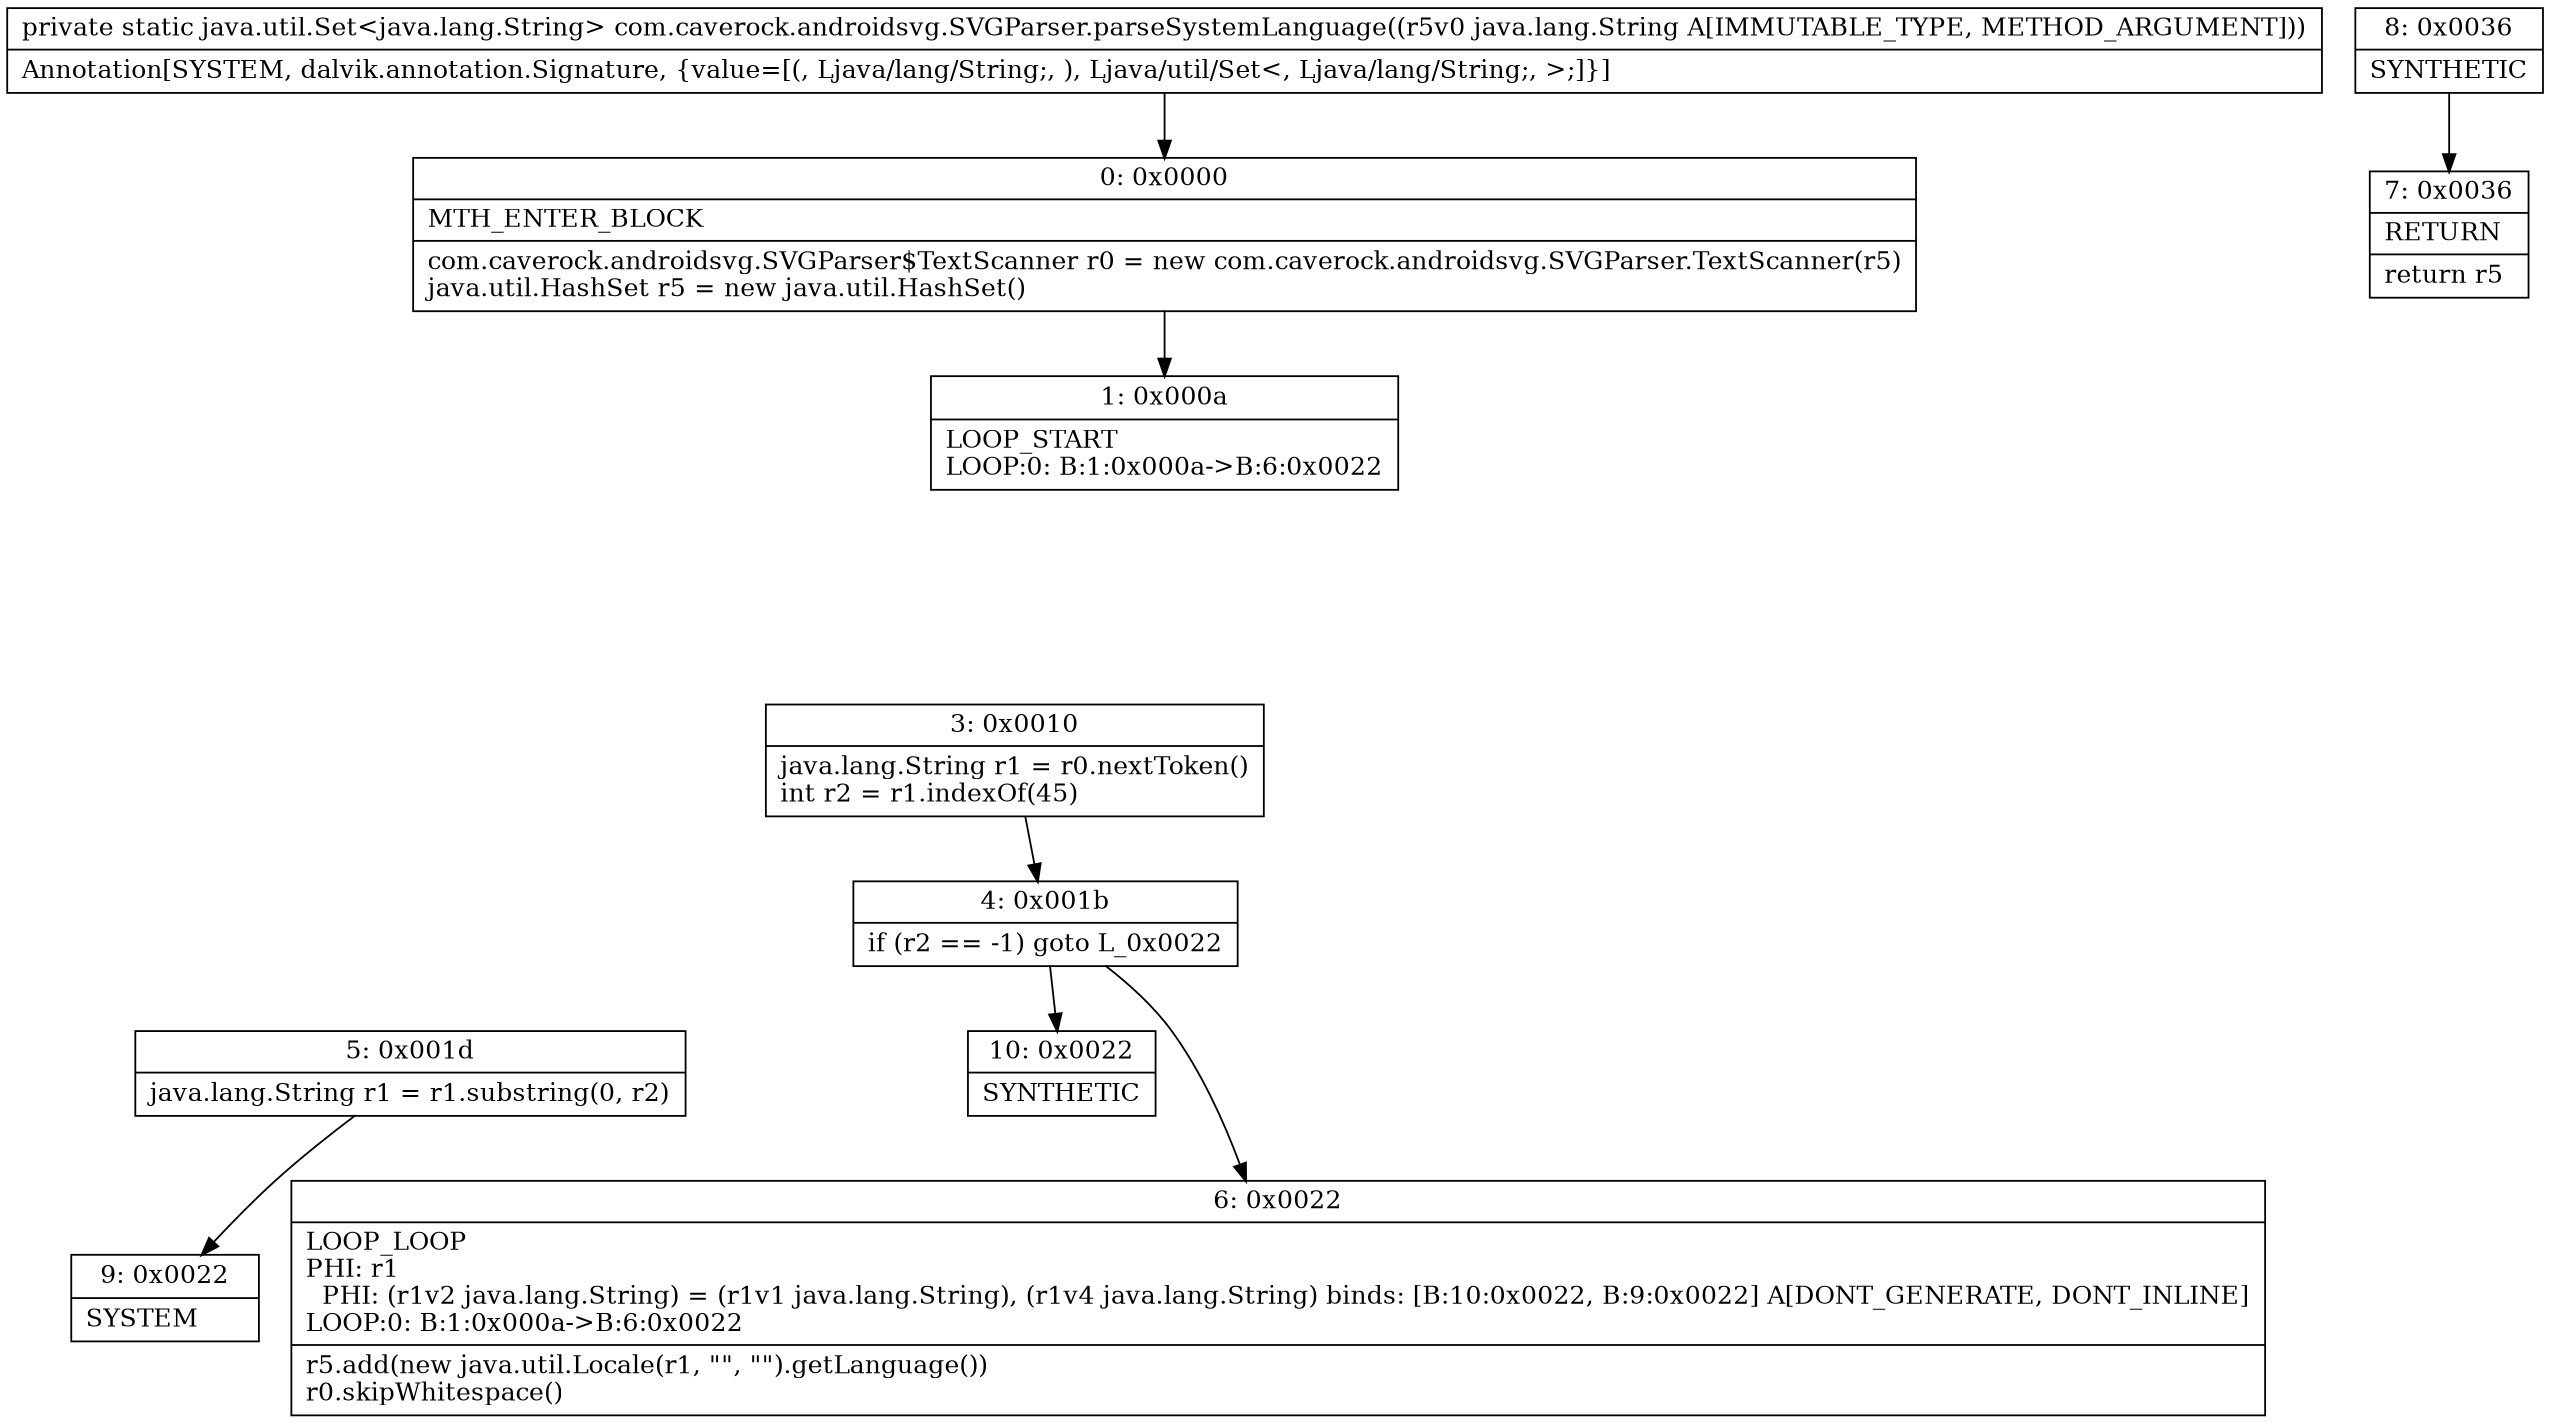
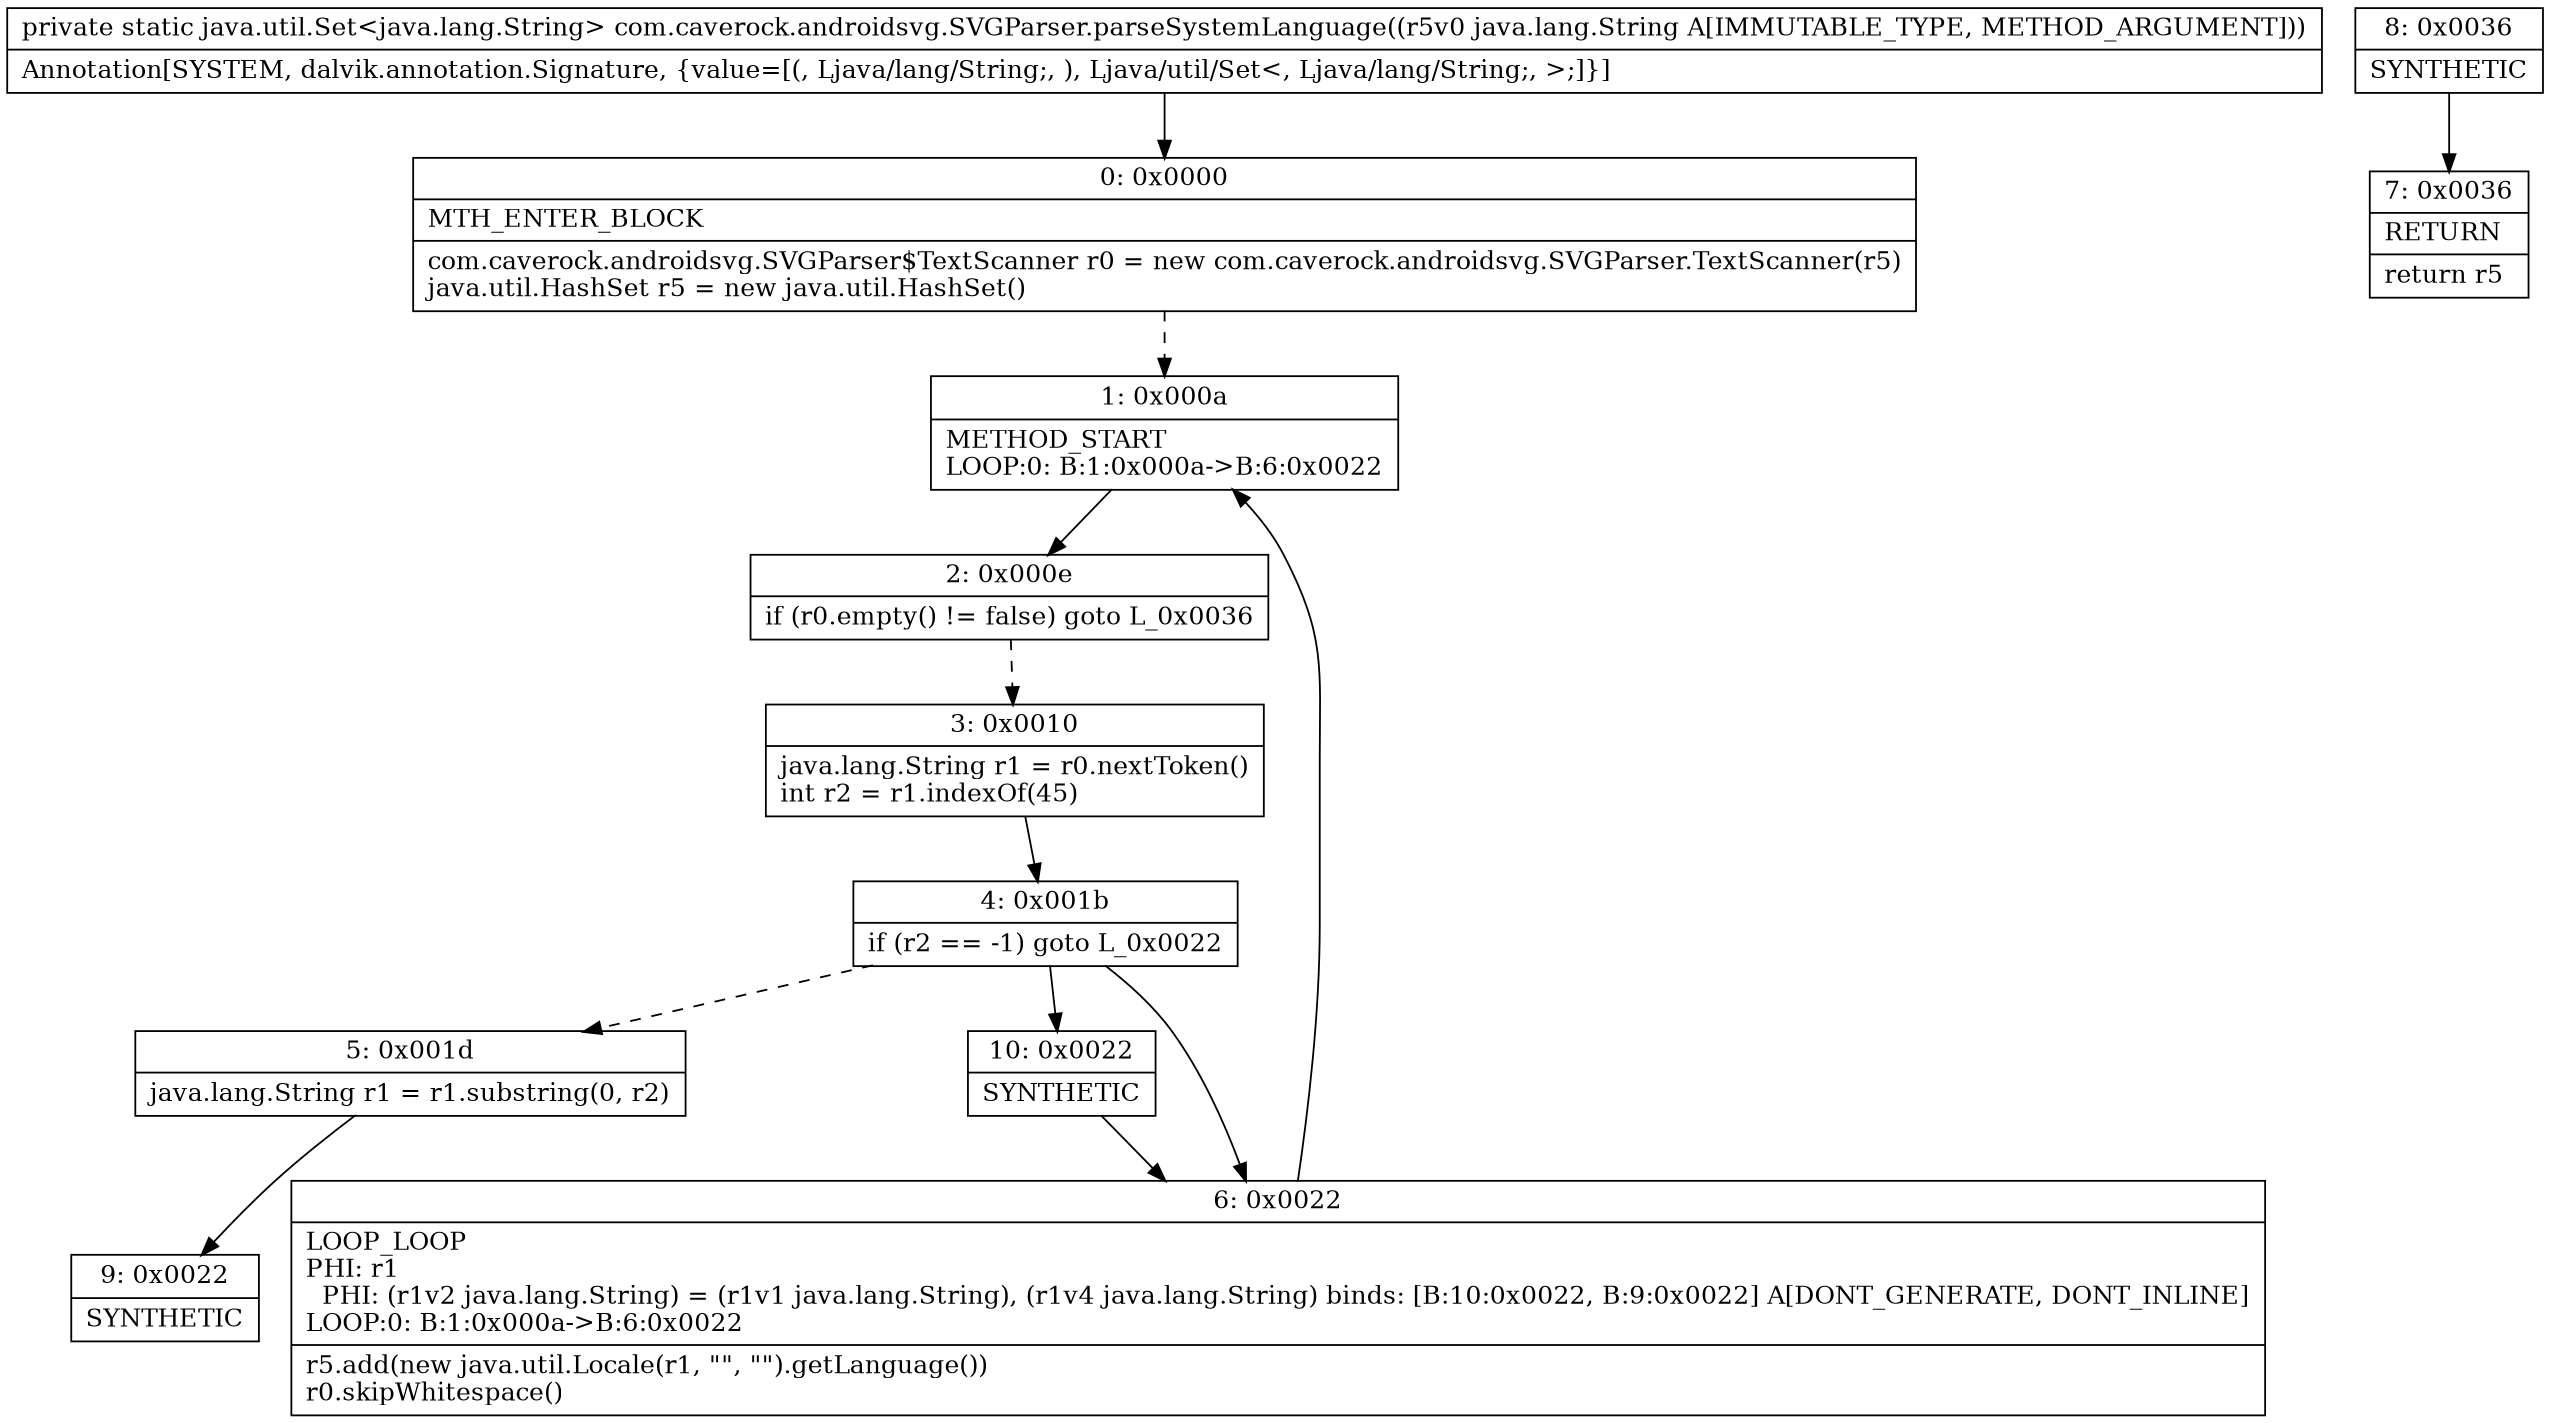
edge "0: 0x0000" -> "1: 0x000a": style solid -> dashed
node "1: 0x000a": text "LOOP_START" -> "METHOD_START"
node "2: 0x000e": added
edge "6: 0x0022" -> "1: 0x000a": added
edge "4: 0x001b" -> "5: 0x001d": added
edge "10: 0x0022" -> "6: 0x0022": added
node "9: 0x0022": text "SYSTEM" -> "SYNTHETIC"
